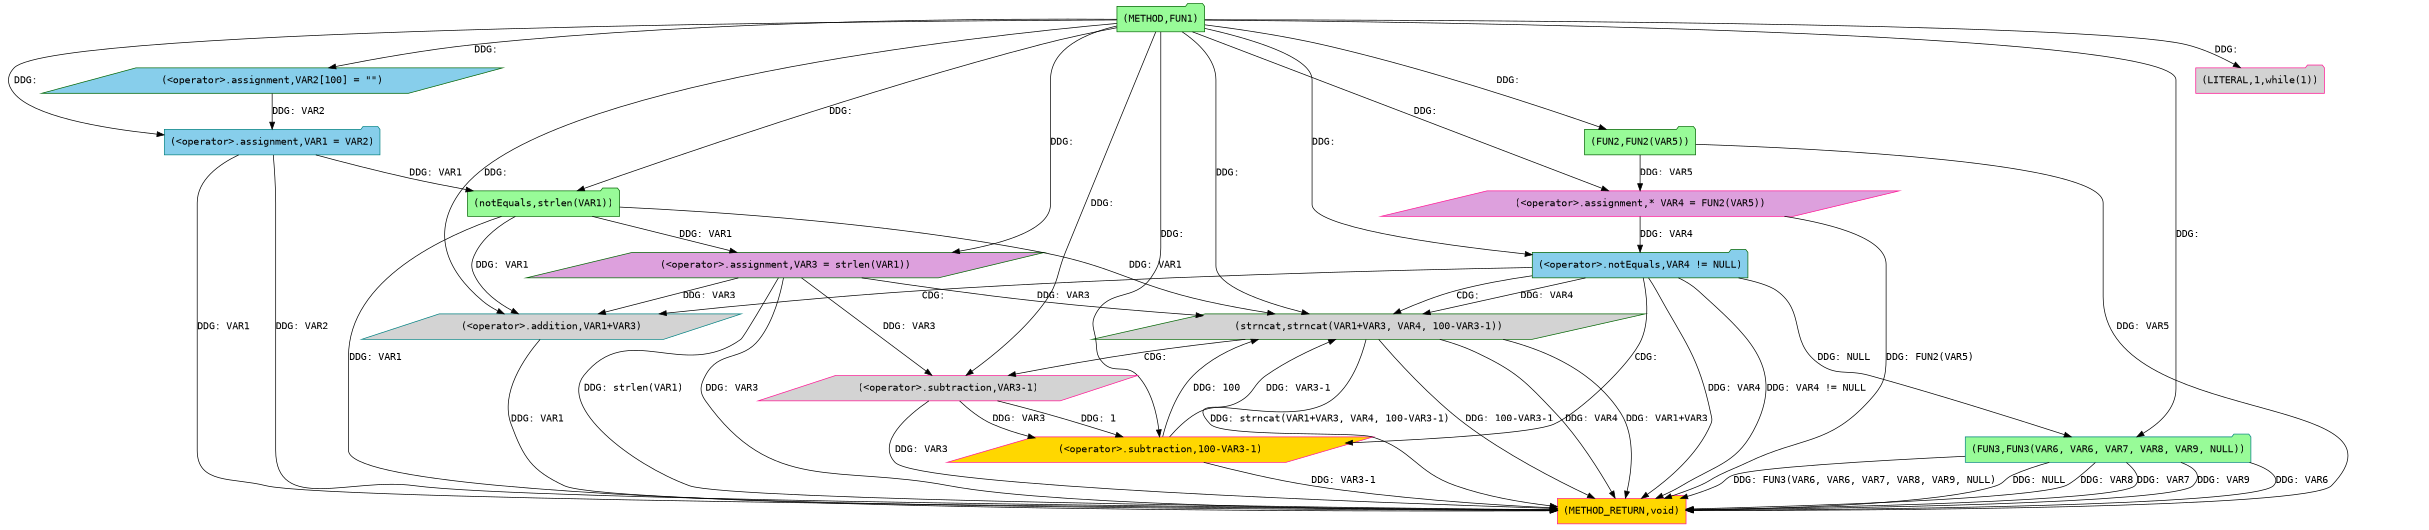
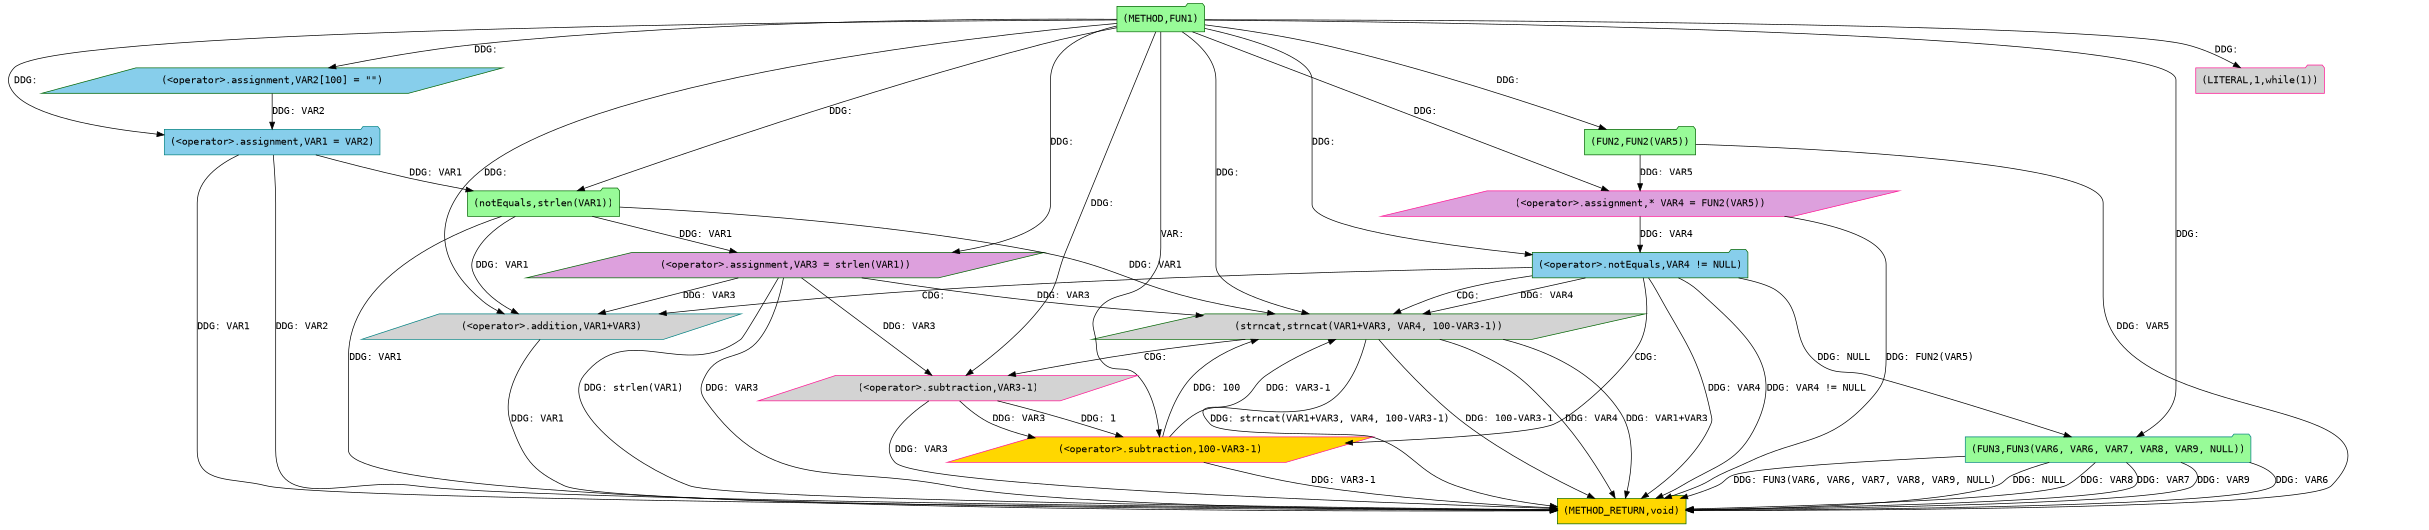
edge "(METHOD,FUN1)" -> "(<operator>.subtraction,100-VAR3-1)": label "DDG: " -> "VAR: "
node "(METHOD_RETURN,void)": color deeppink -> darkgreen
